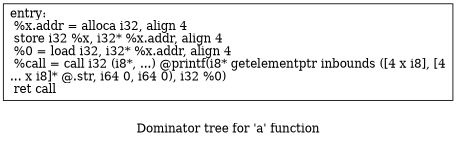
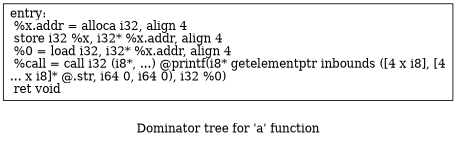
node "entry:": text "ret call" -> "ret void"
